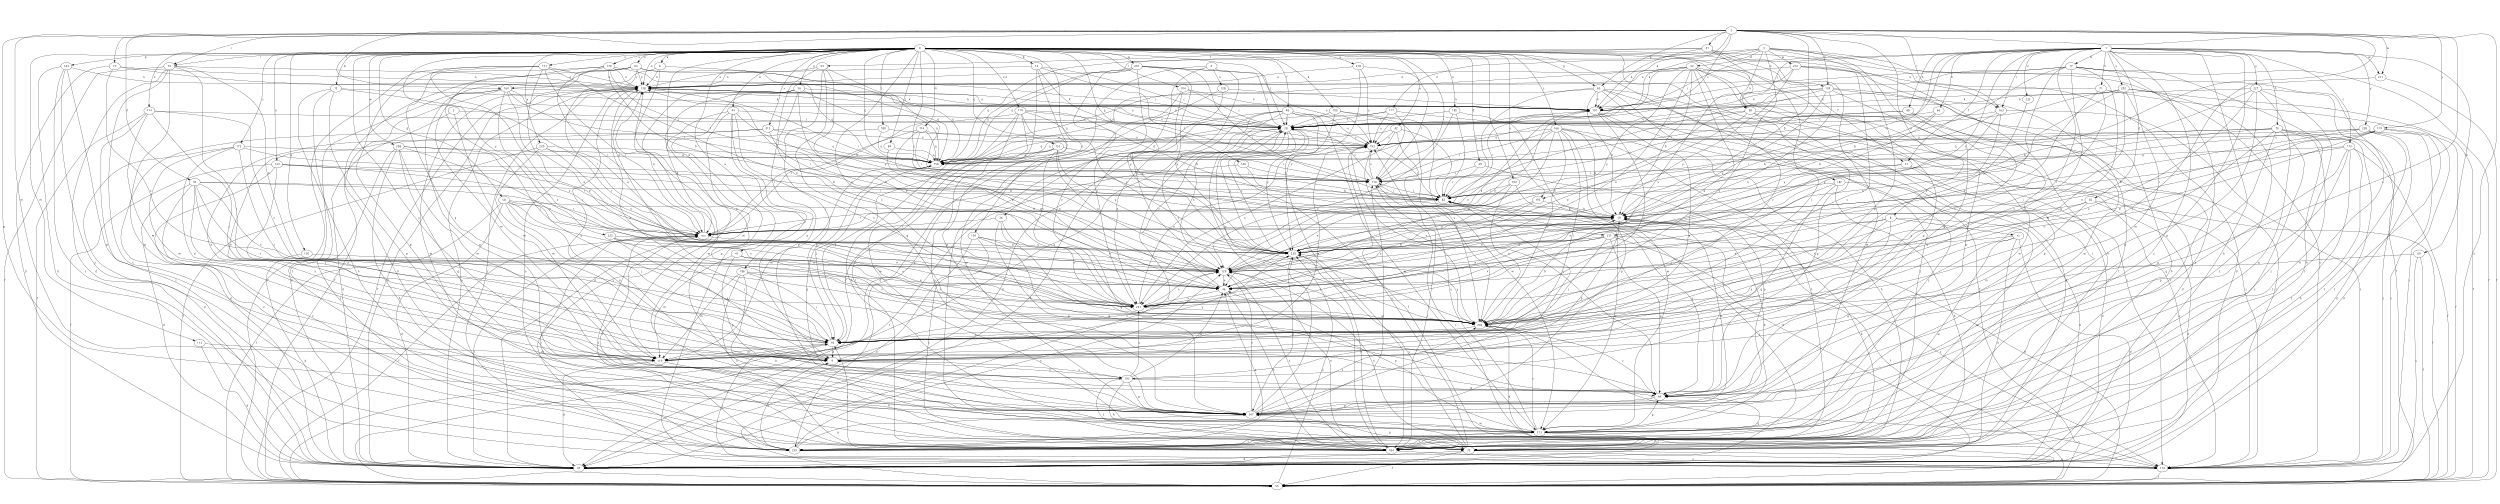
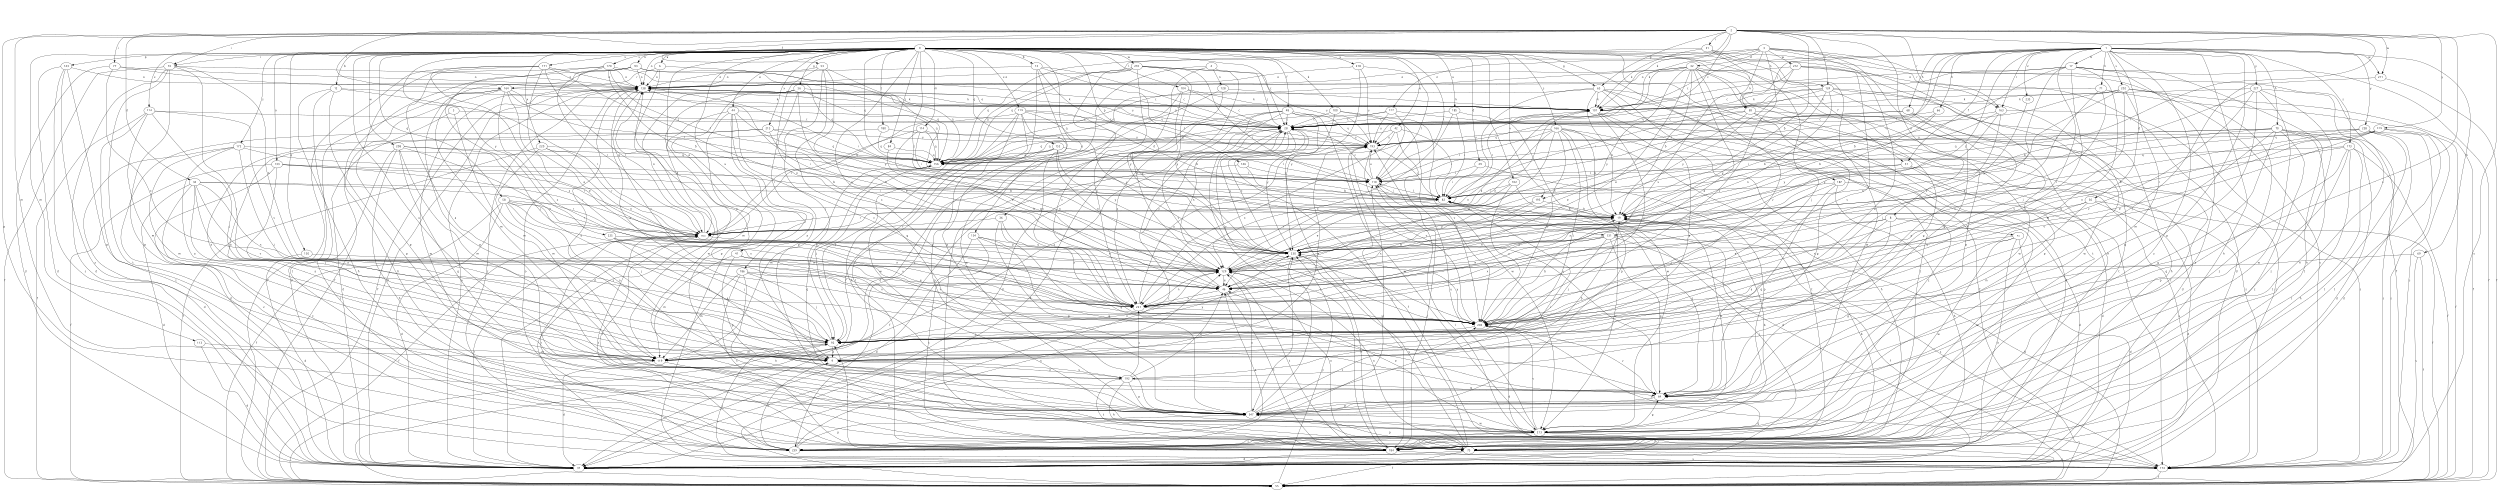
edge "81" -> "53": now "2" -> "53"
edge "93" -> "46": removed, label "e"
